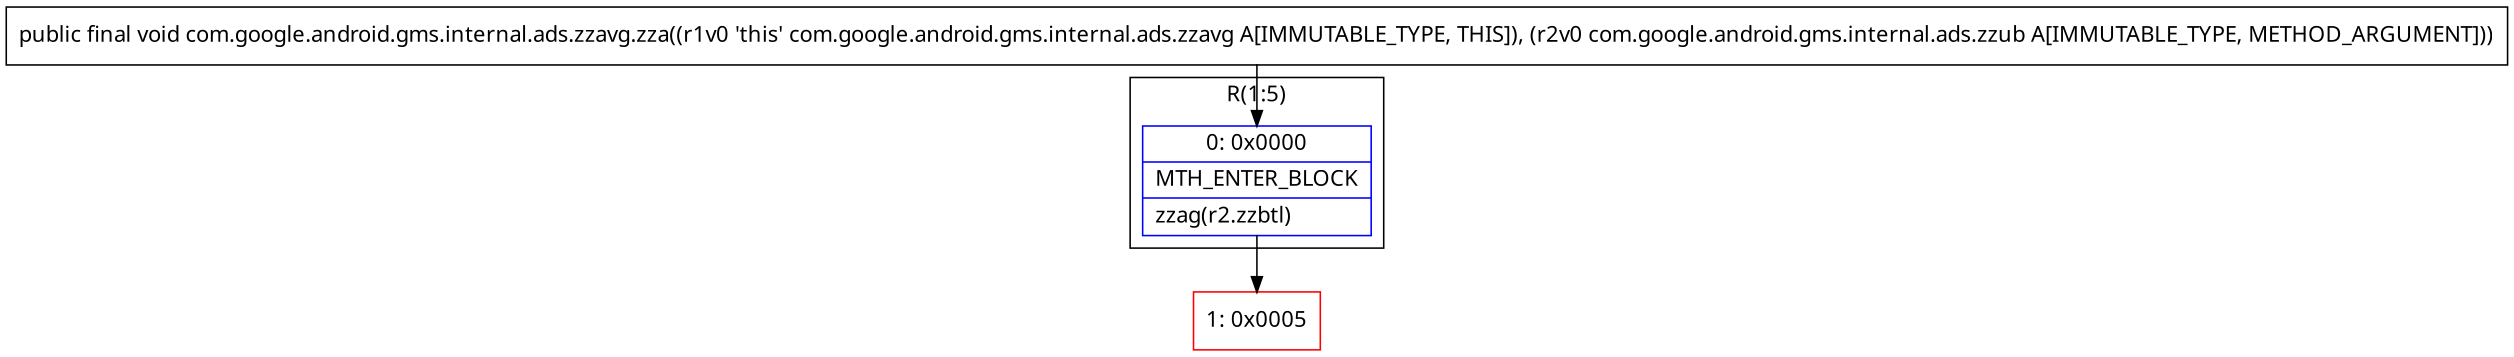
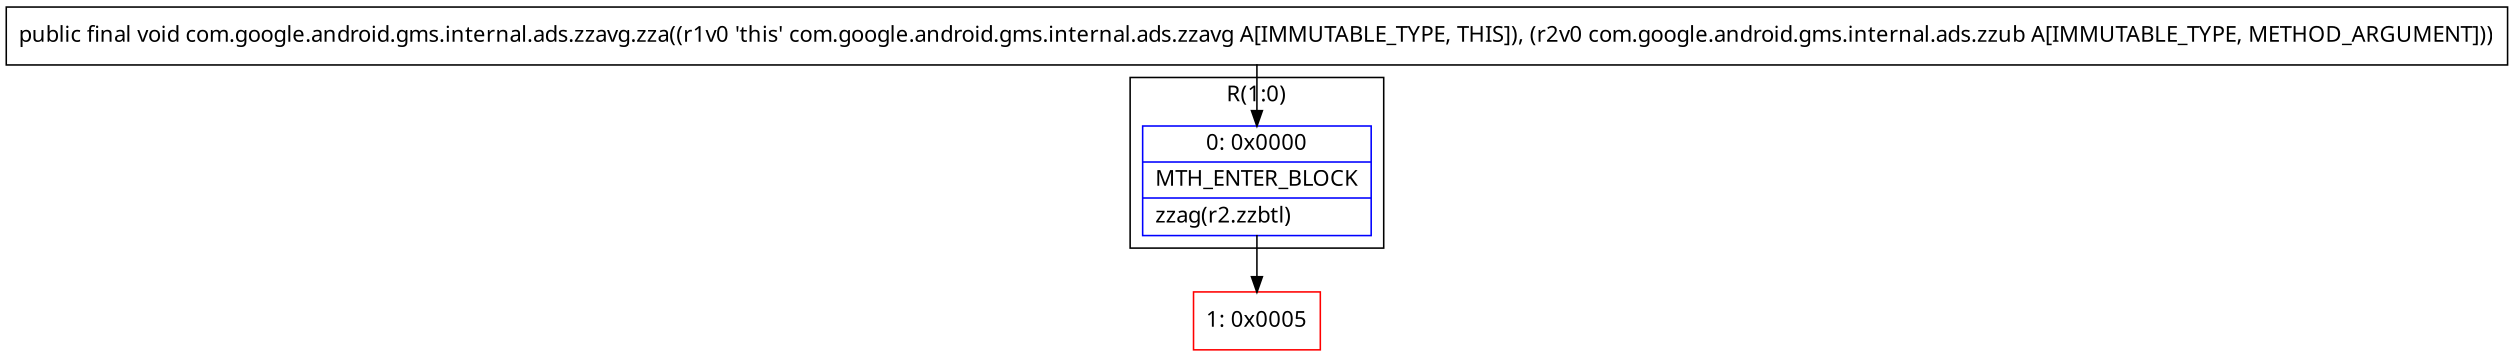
cluster "R(1:5)": label "R(1:5)" -> "R(1:0)"
